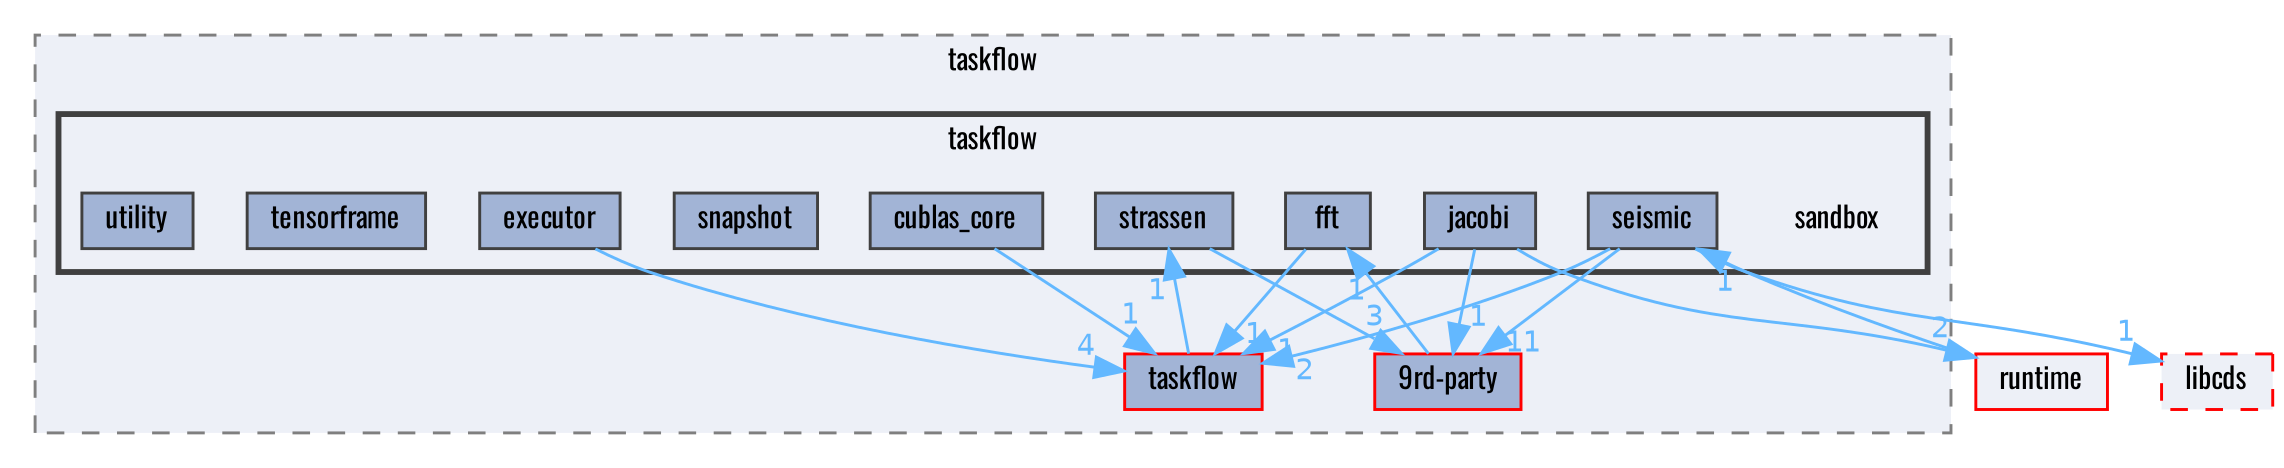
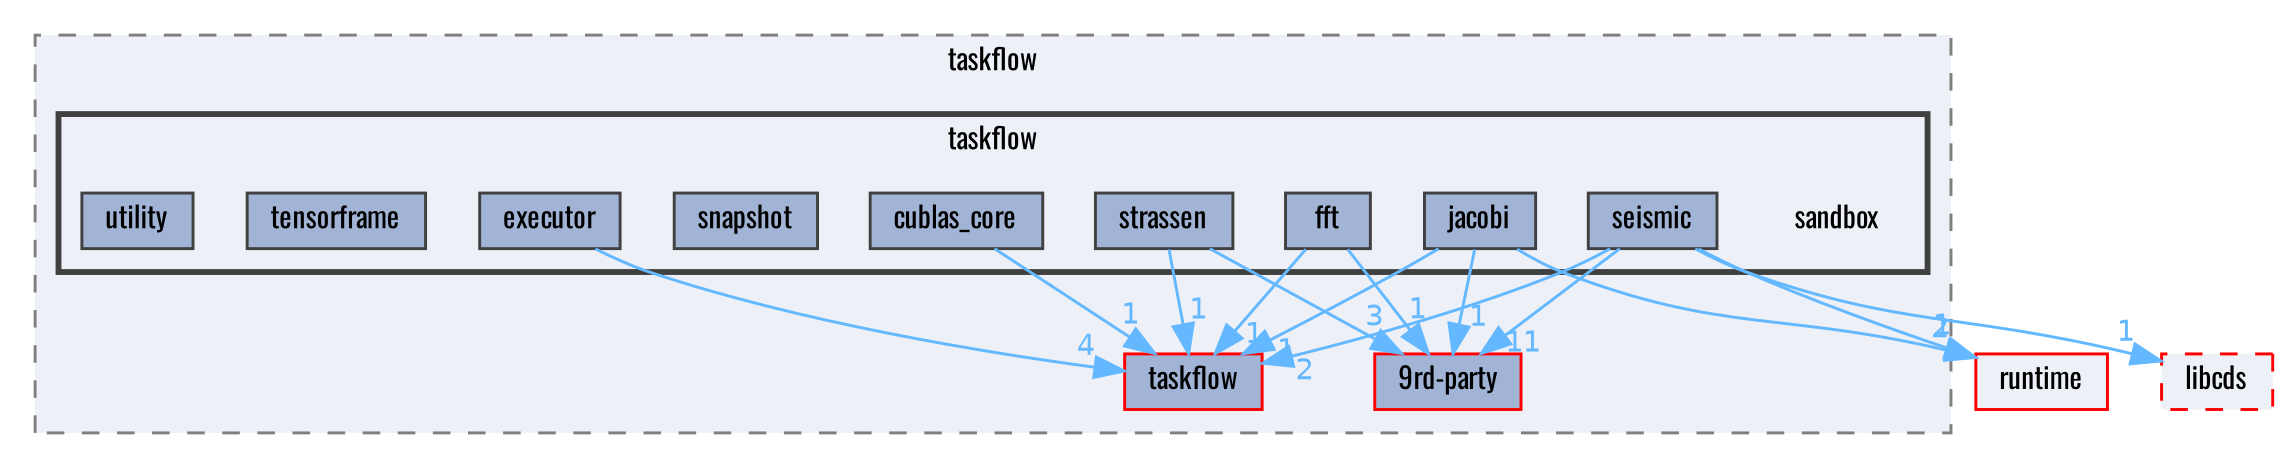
edge "9rd-party" -> "fft": reversed
edge "runtime" -> "seismic": reversed
edge "taskflow" -> "strassen": reversed
